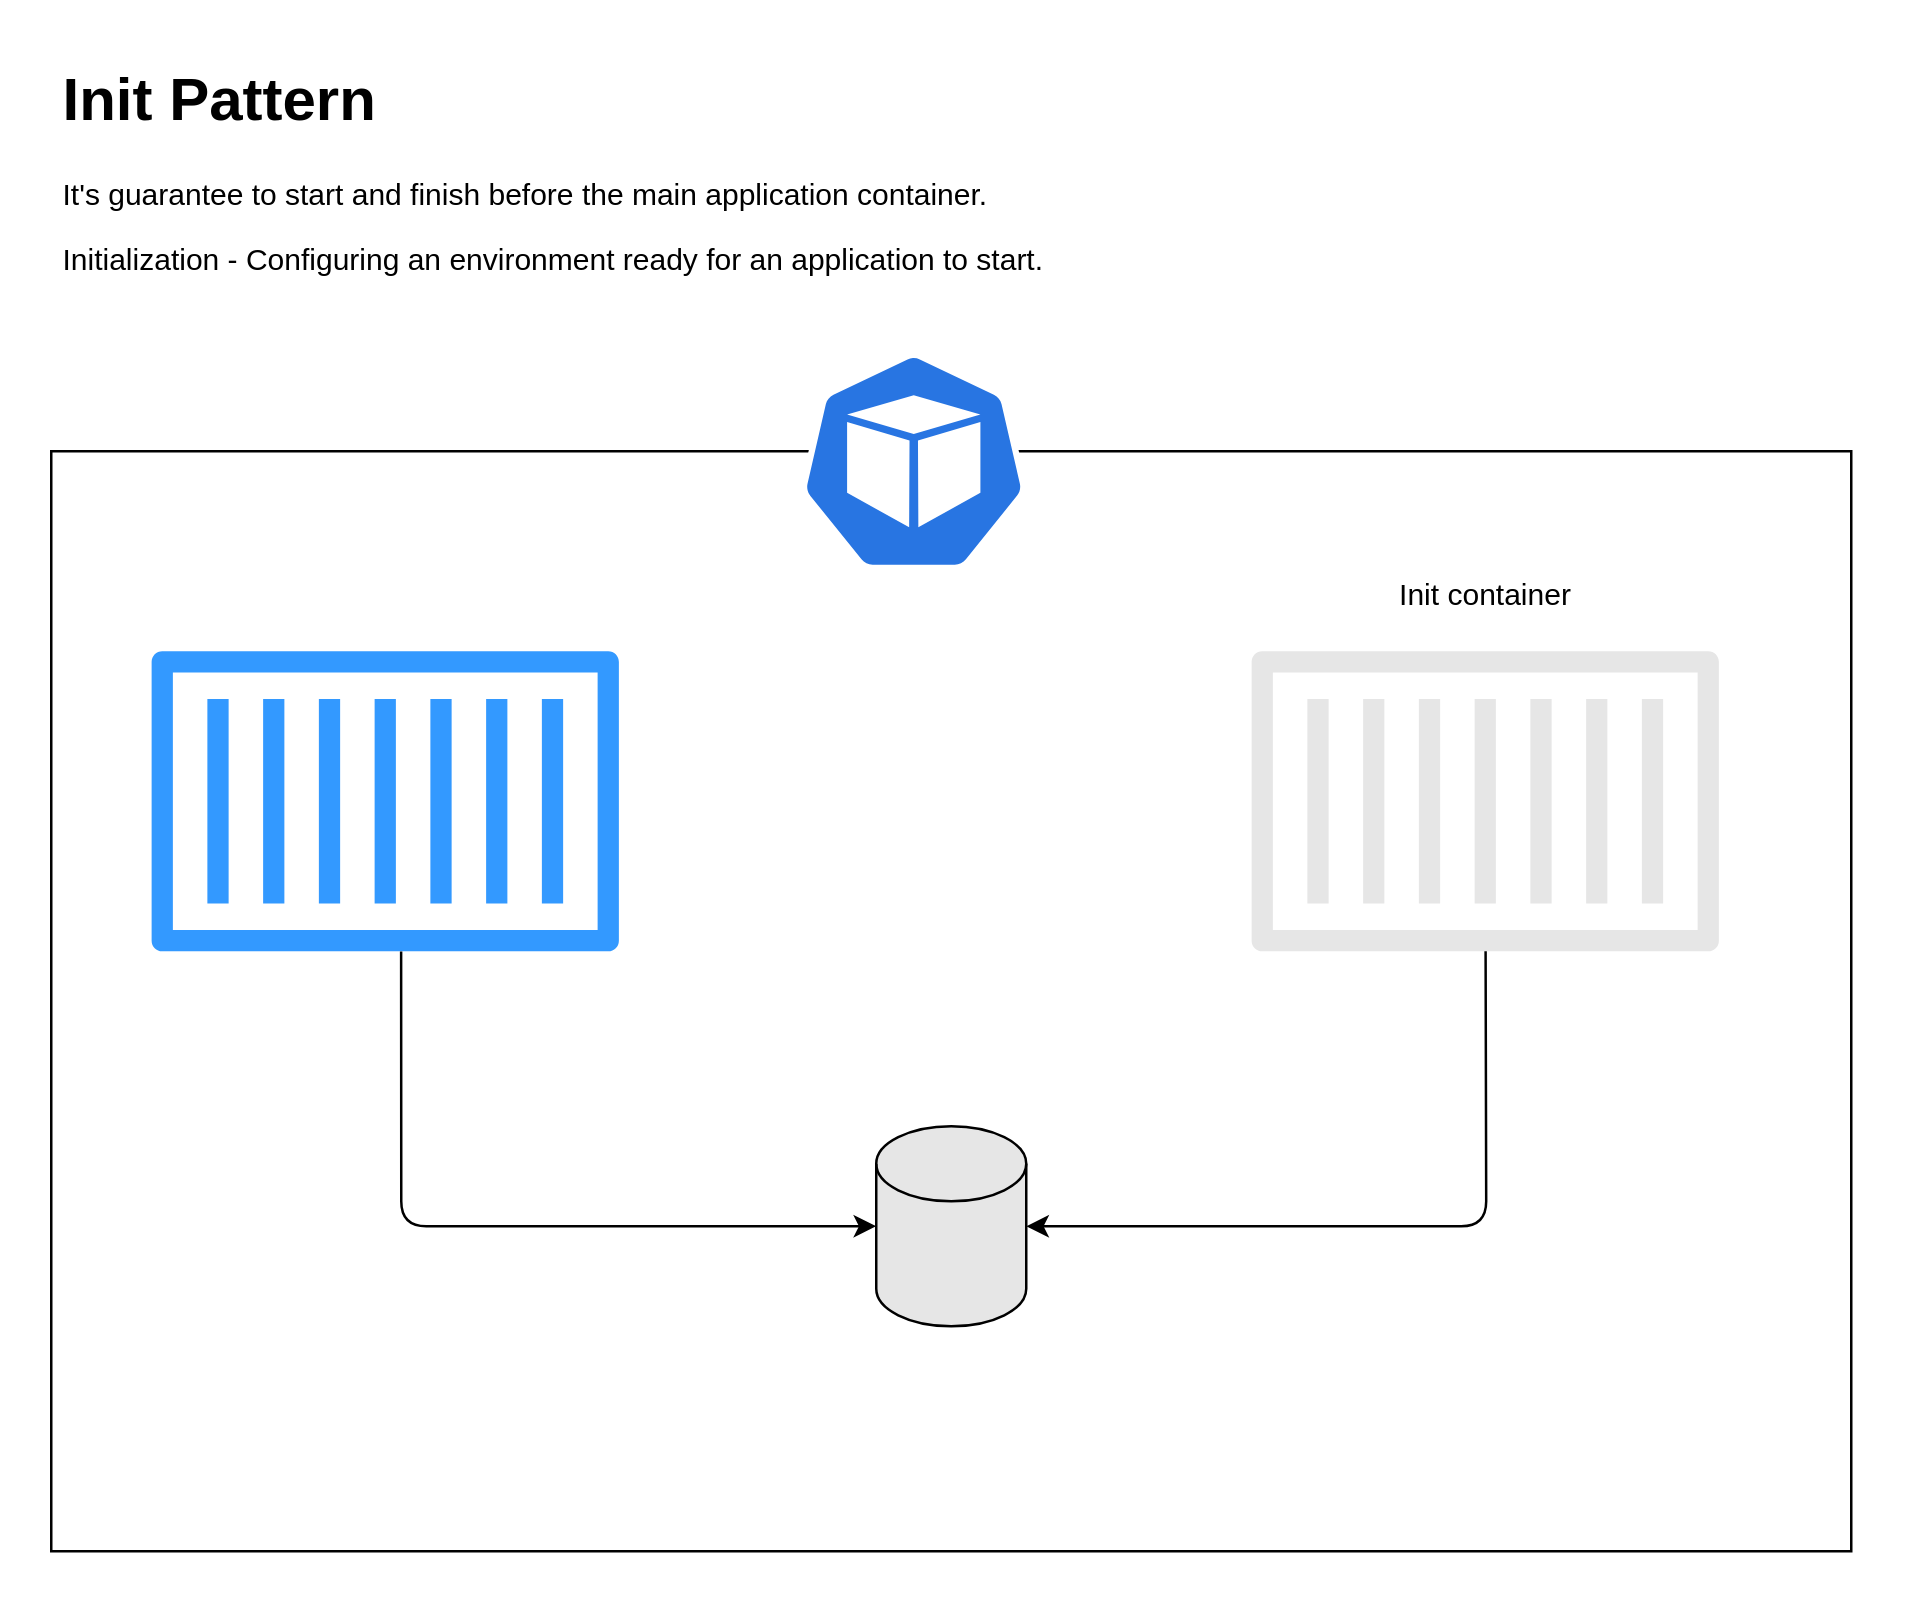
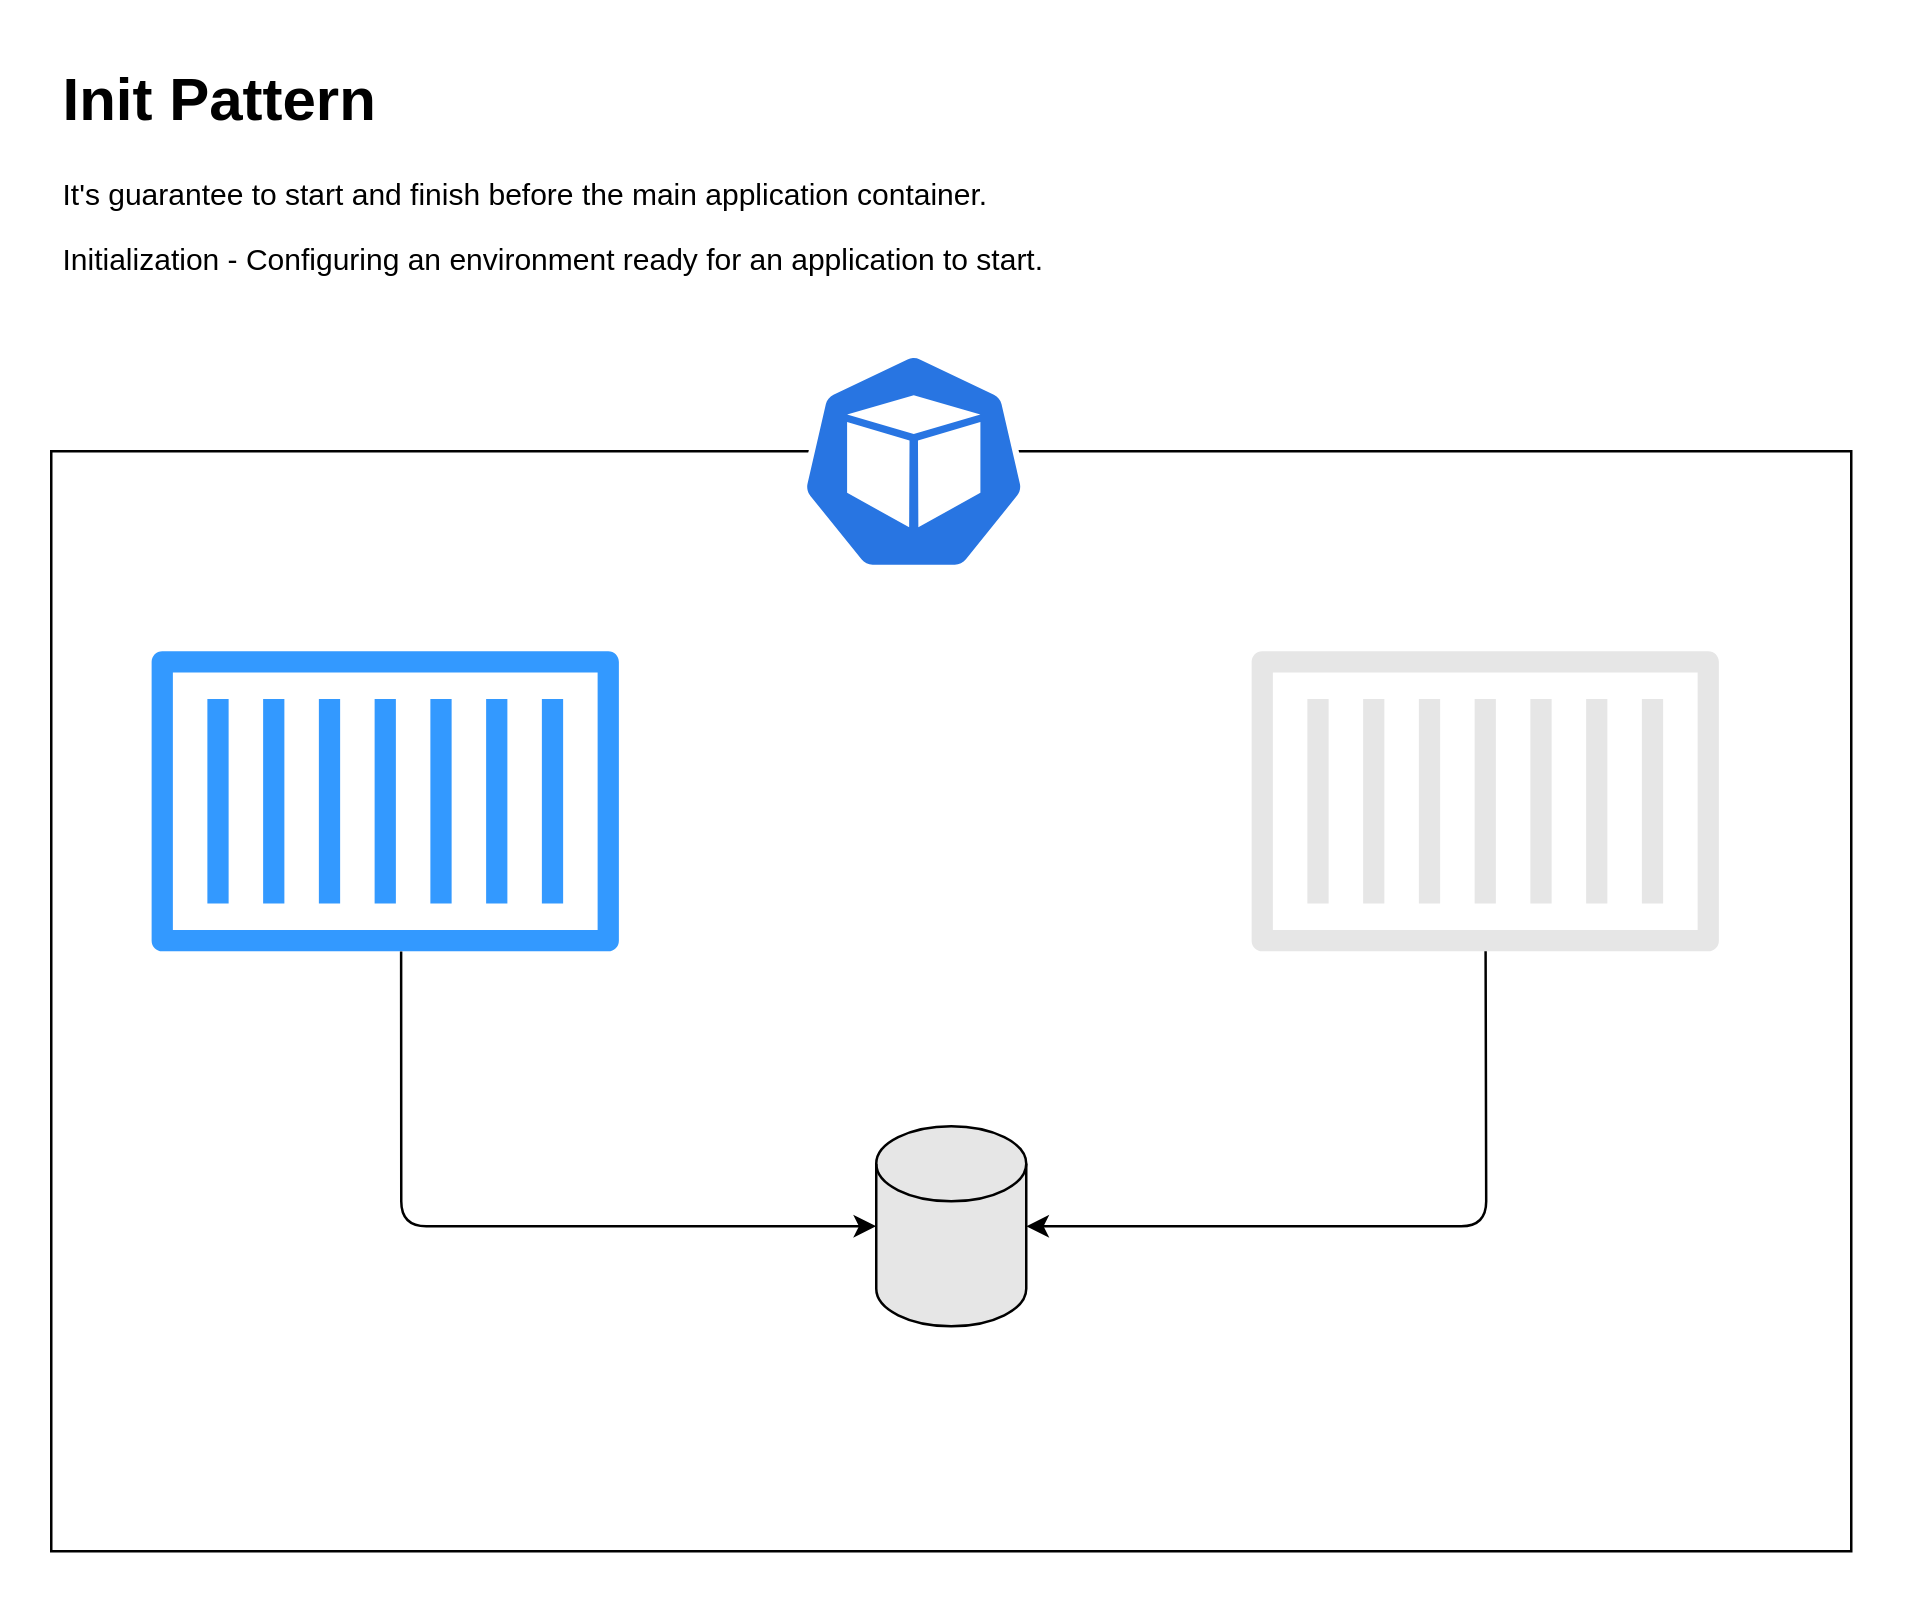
node "Init container": removed
